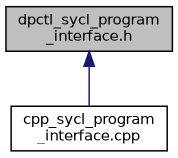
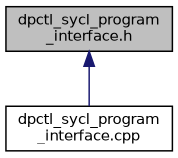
node "cpp_sycl_program _interface.cpp": label "cpp_sycl_program _interface.cpp" -> "dpctl_sycl_program _interface.cpp"
